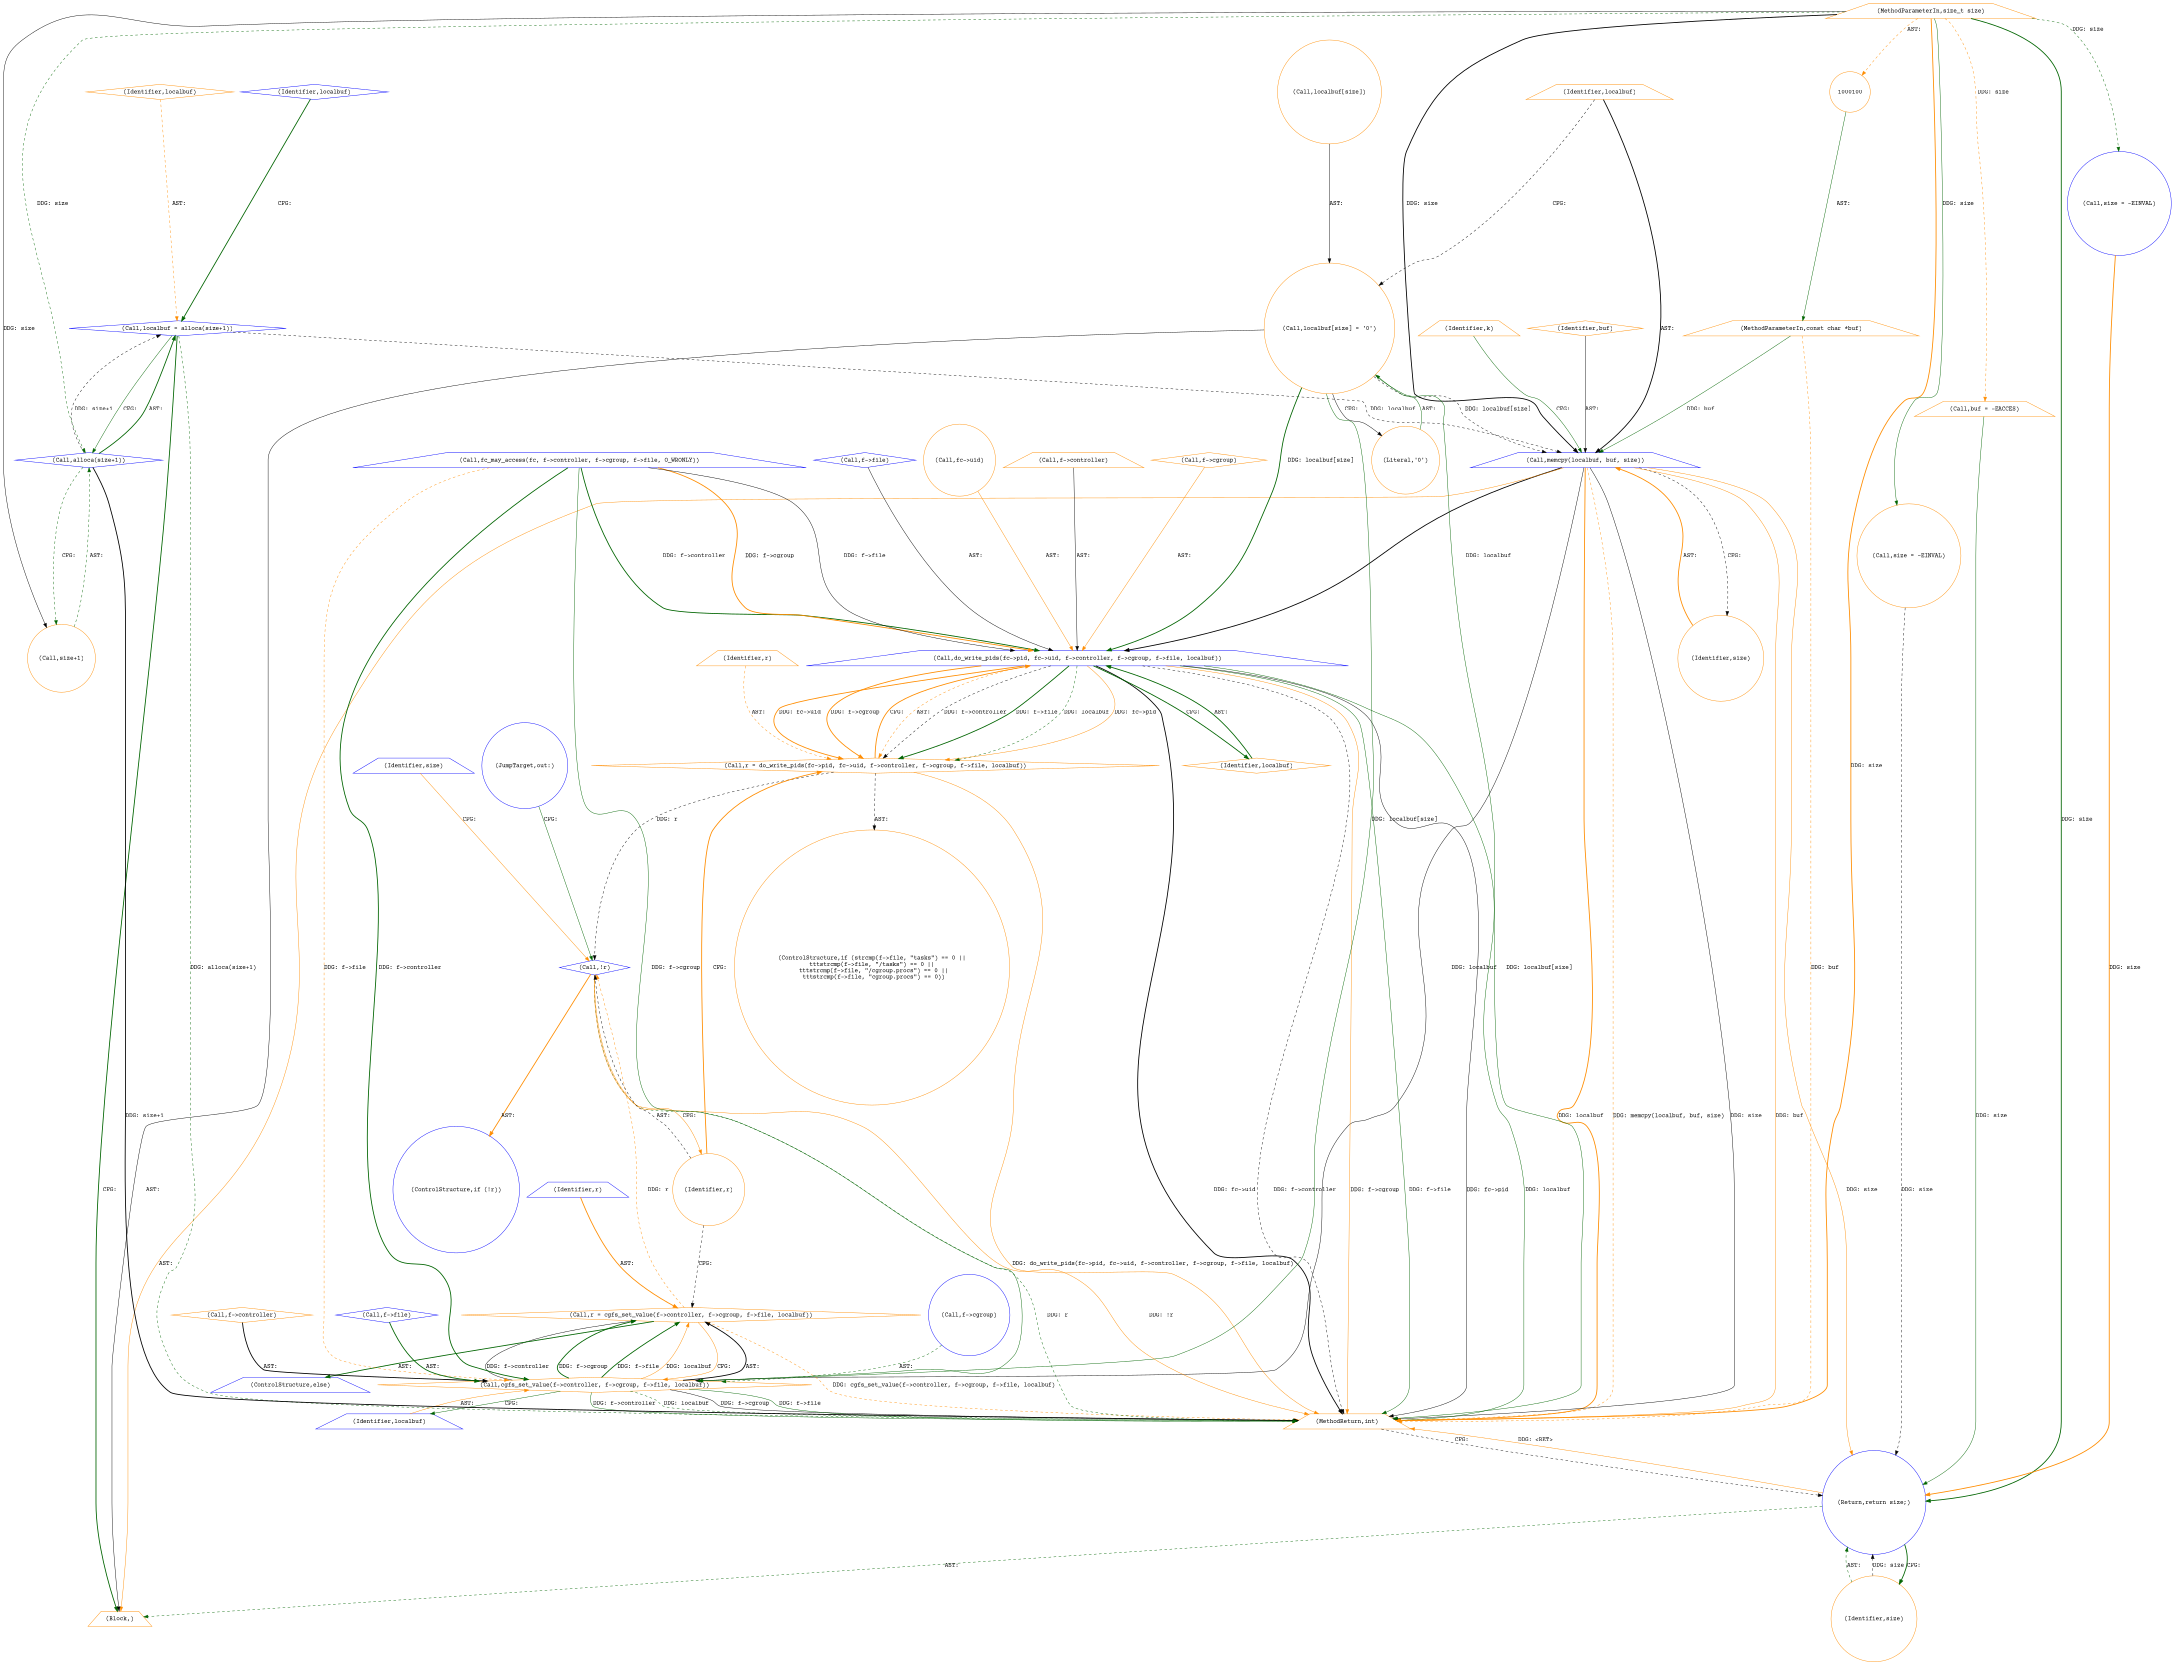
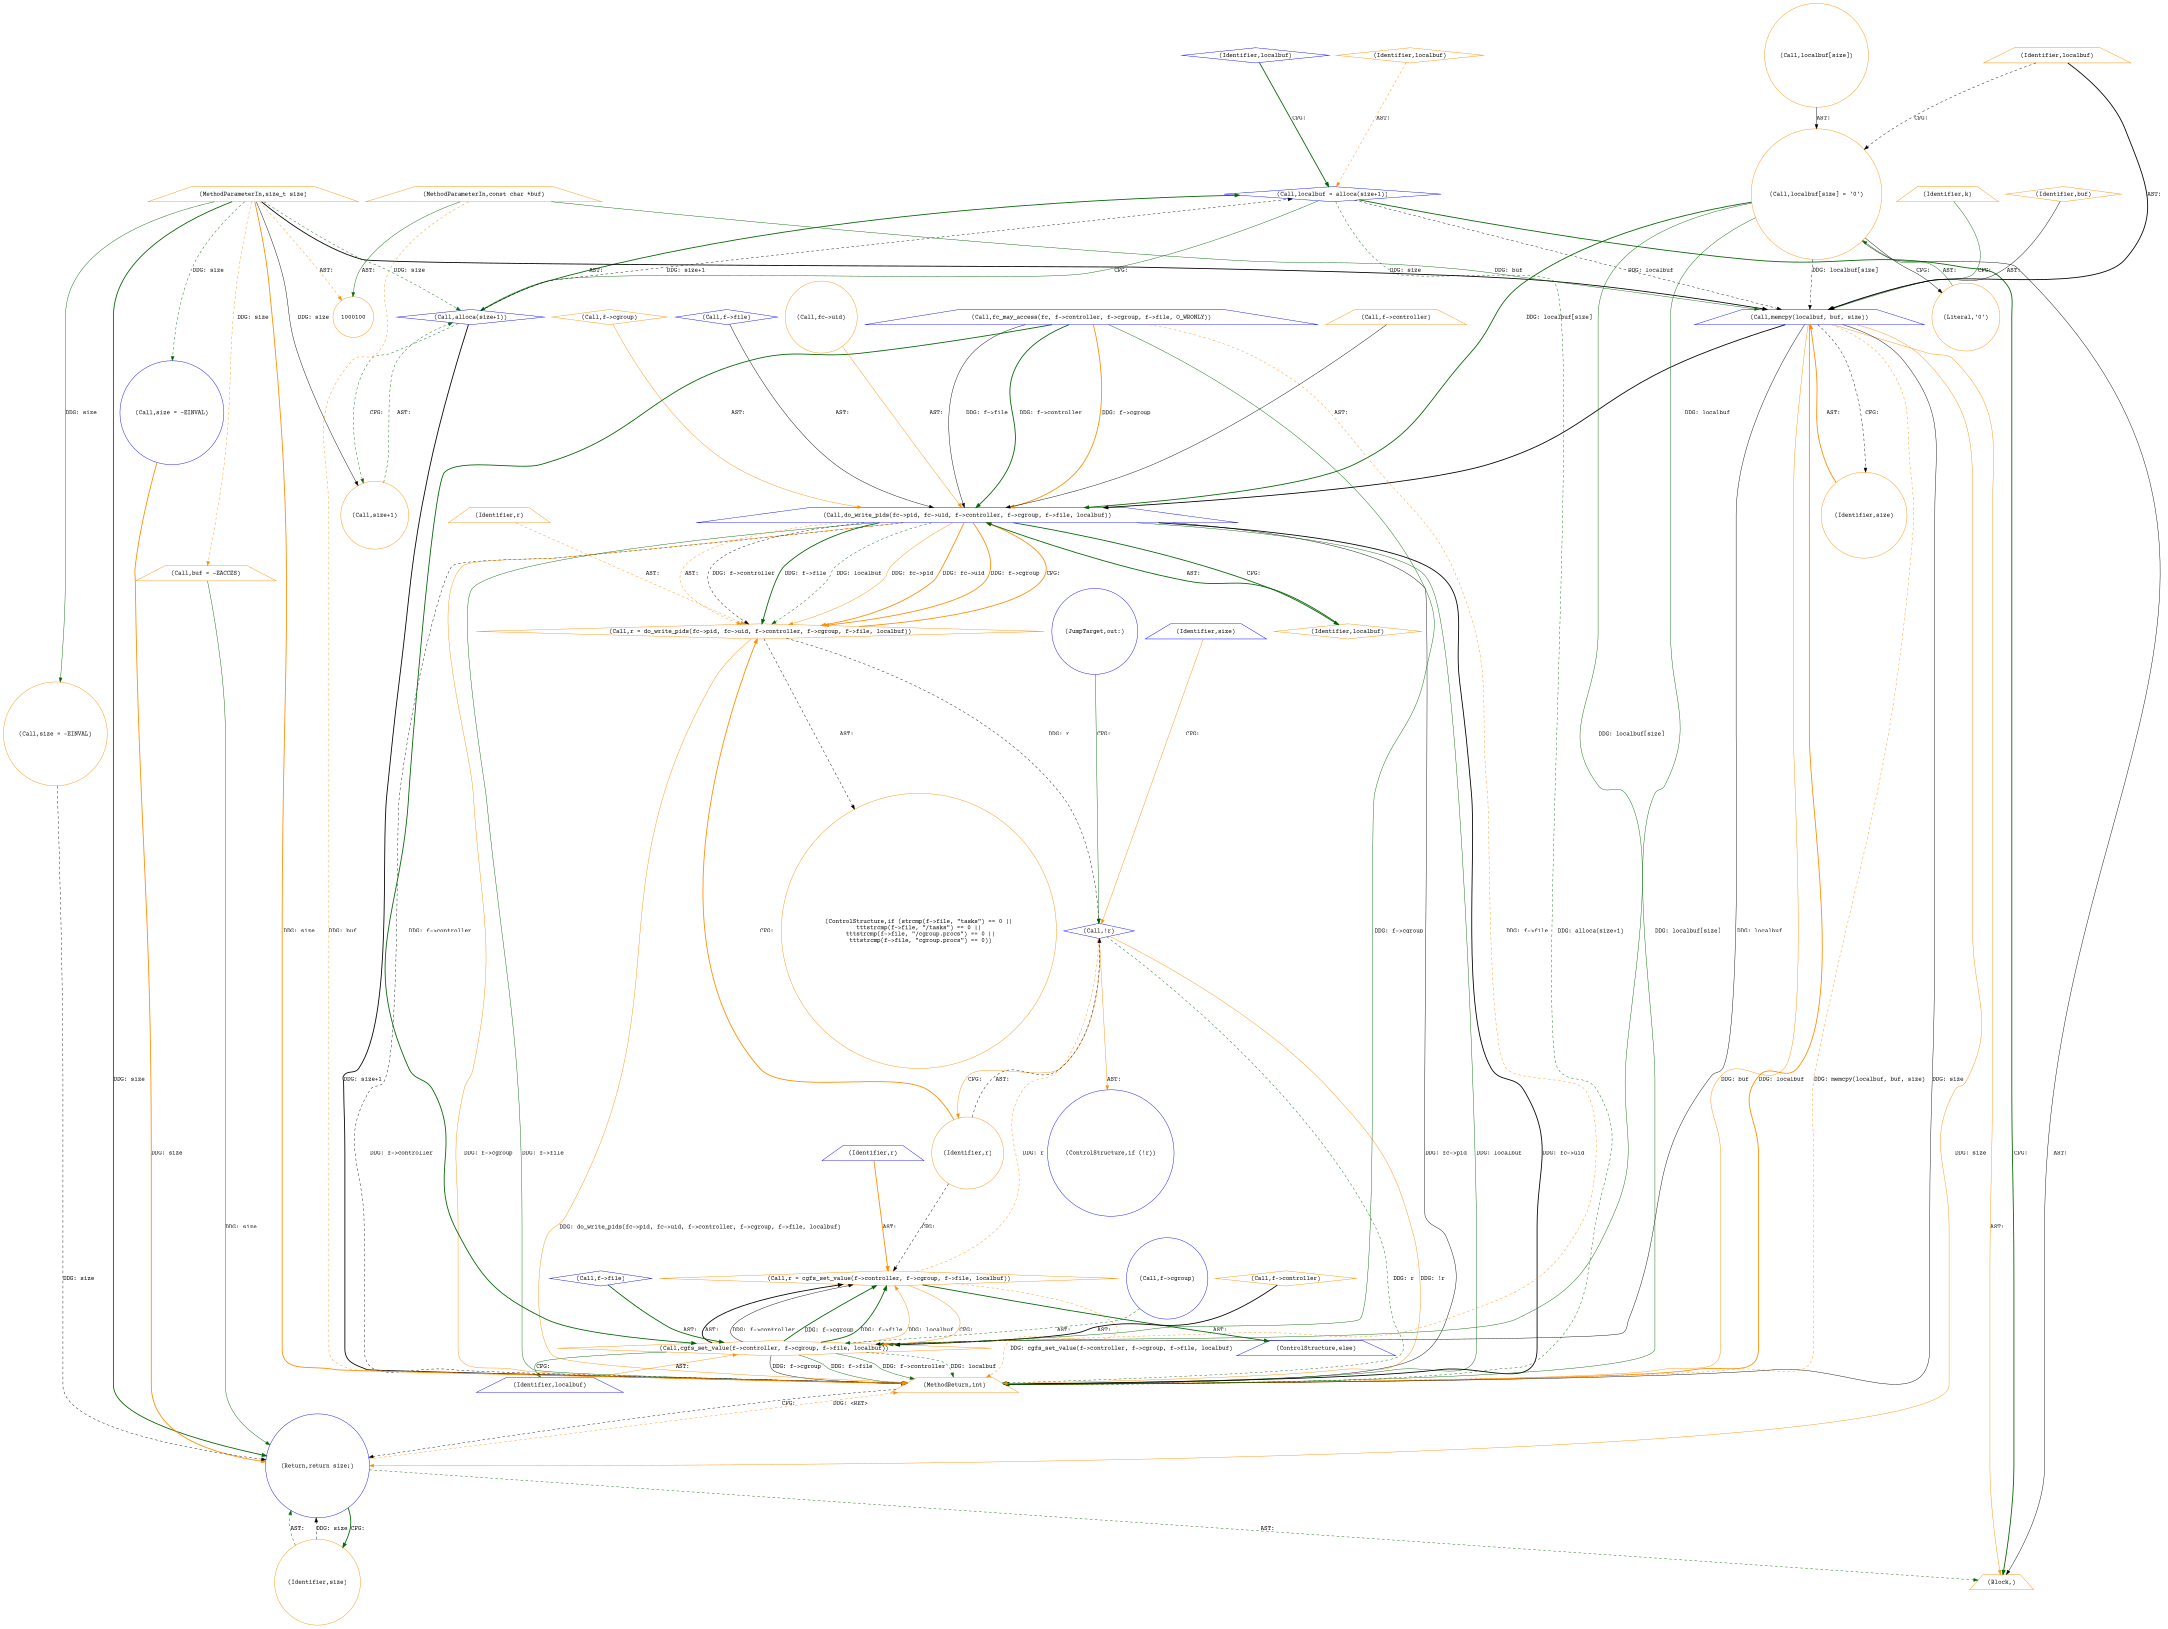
edge "1000100" -> "(MethodParameterIn,const char *buf)": reversed
edge "(Call,!r)" -> "(ControlStructure,if (!r))": style bold -> solid
edge "(Return,return size;)" -> "(MethodReturn,int)": style solid -> dashed
